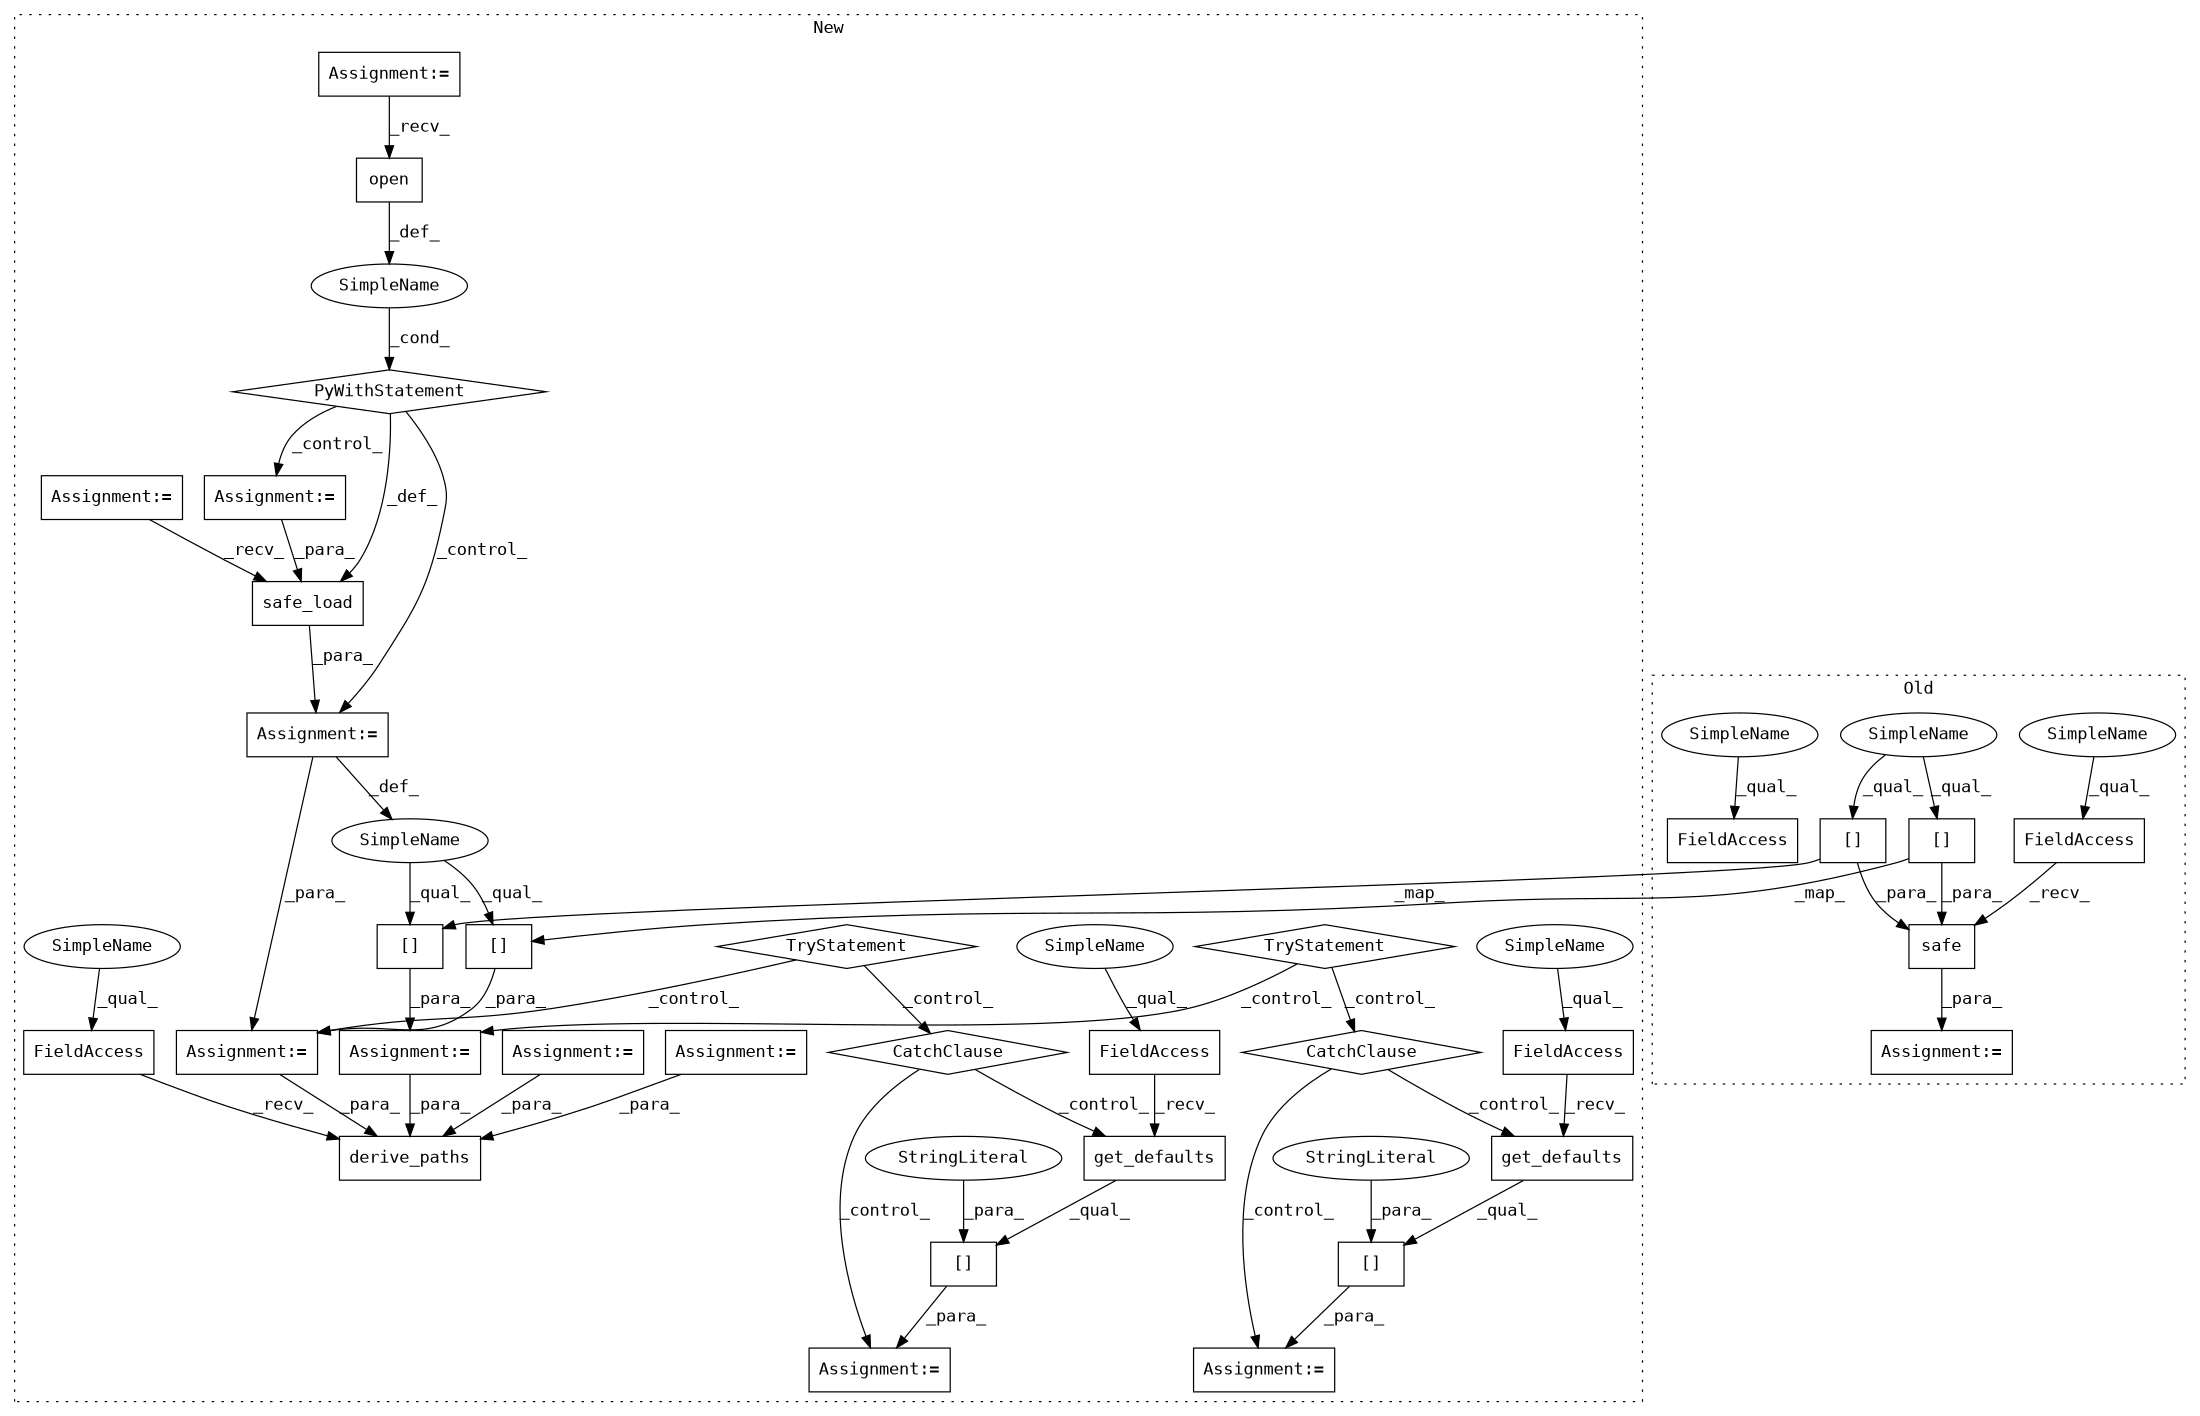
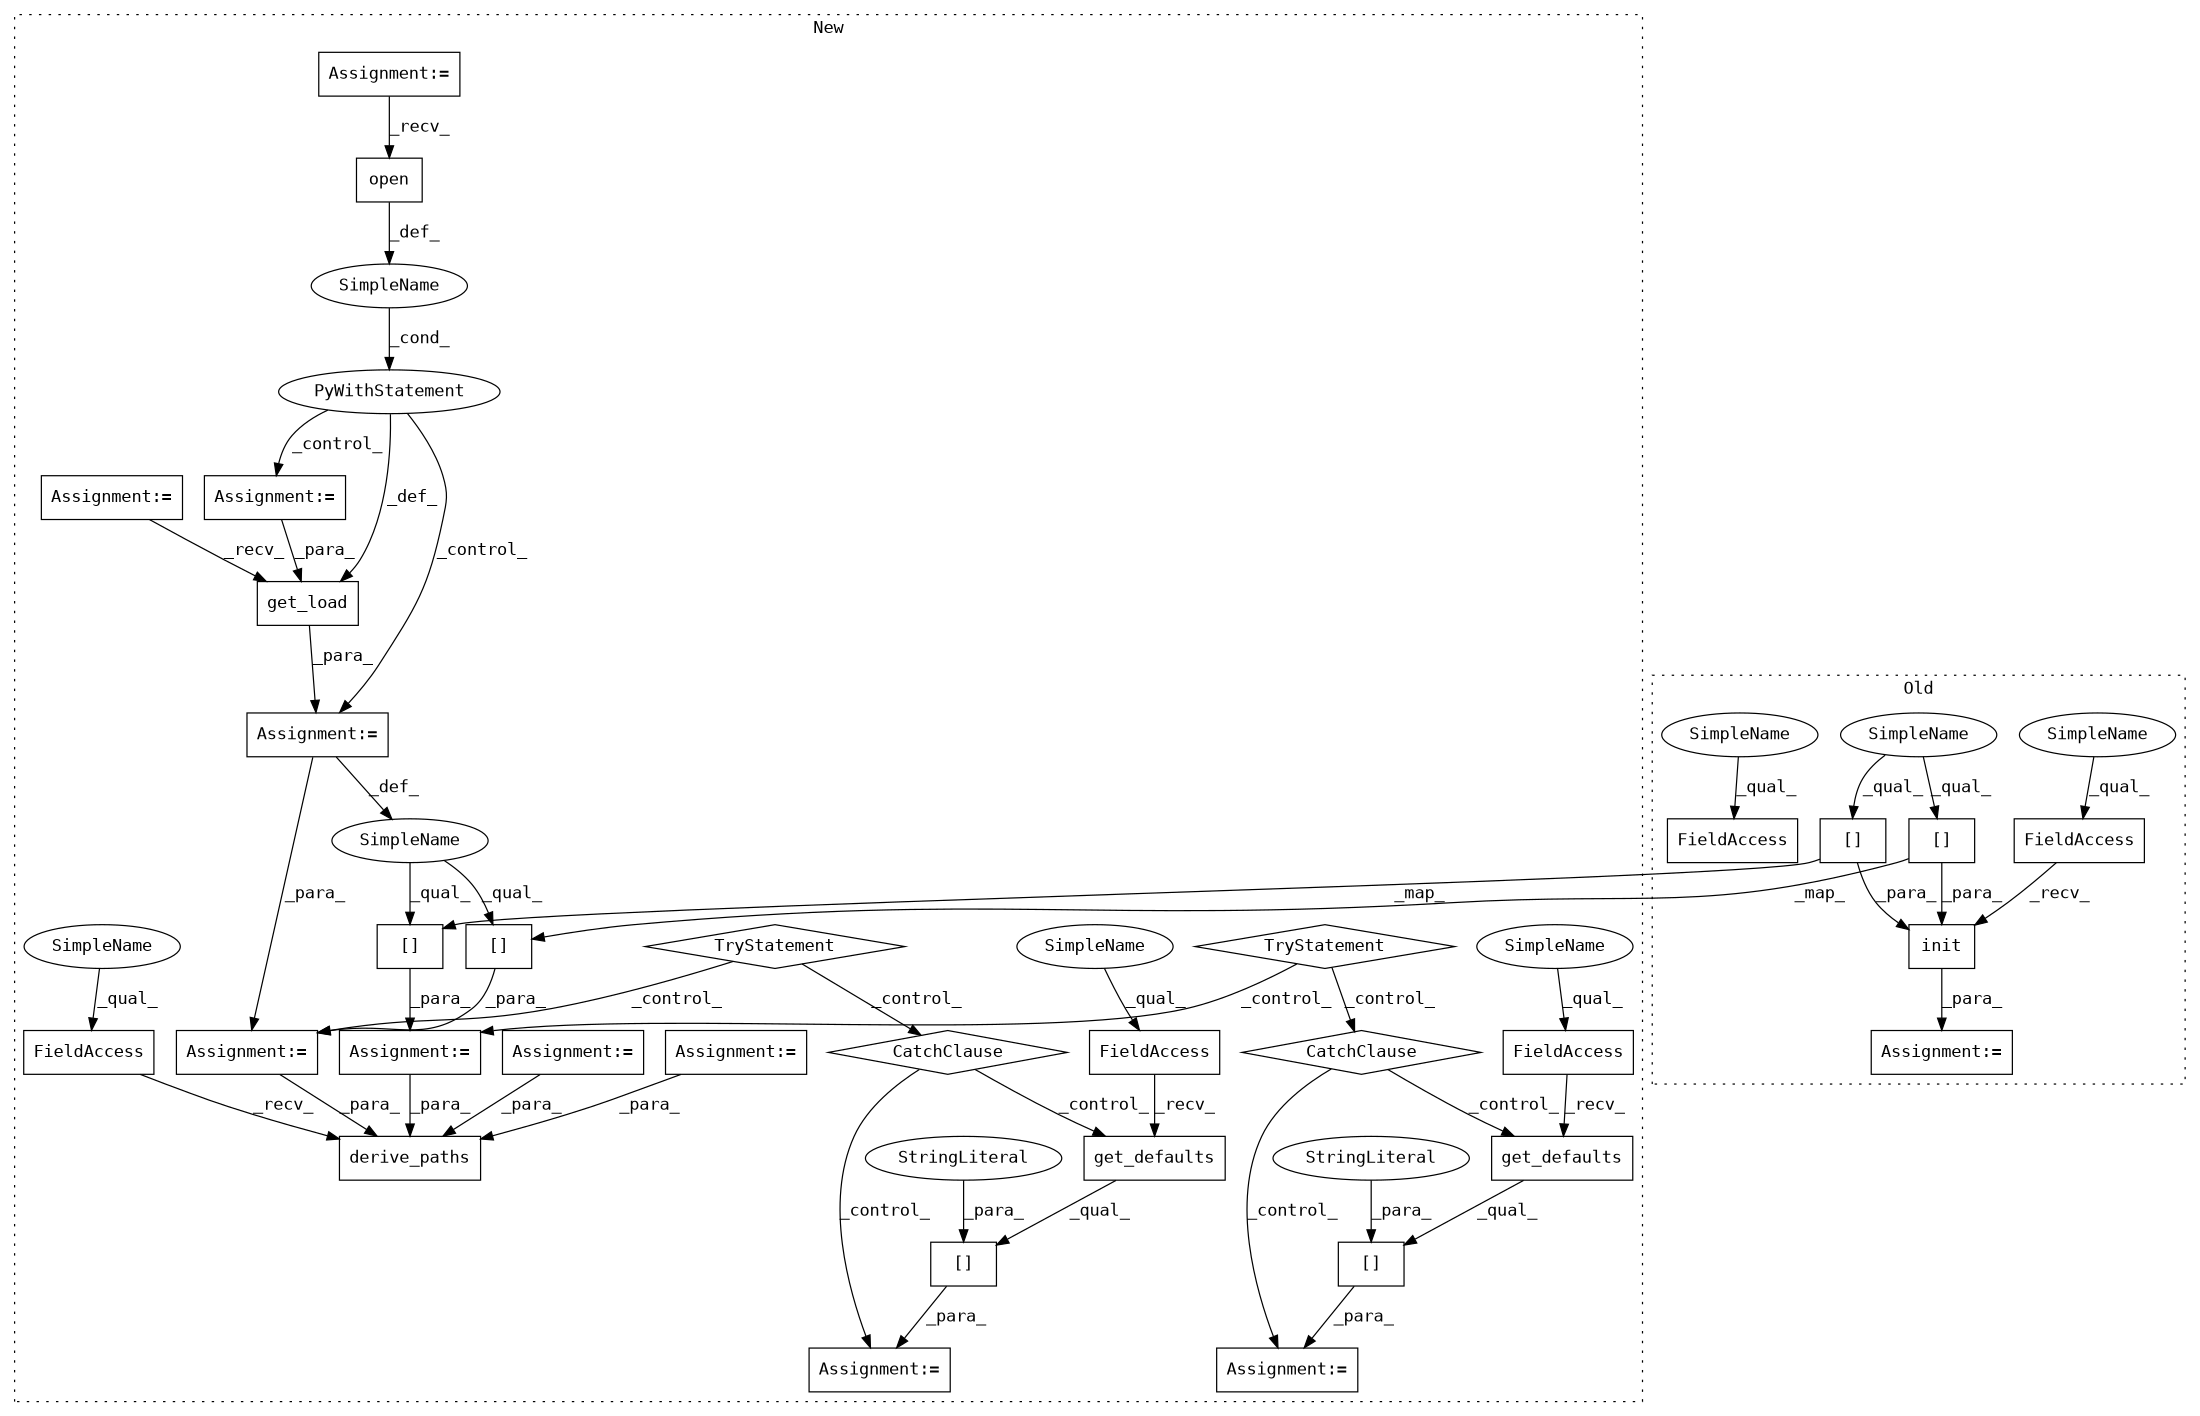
node "PyWithStatement": shape diamond -> ellipse
node "safe_load": label "safe_load" -> "get_load"
node "safe": label "safe" -> "init"
